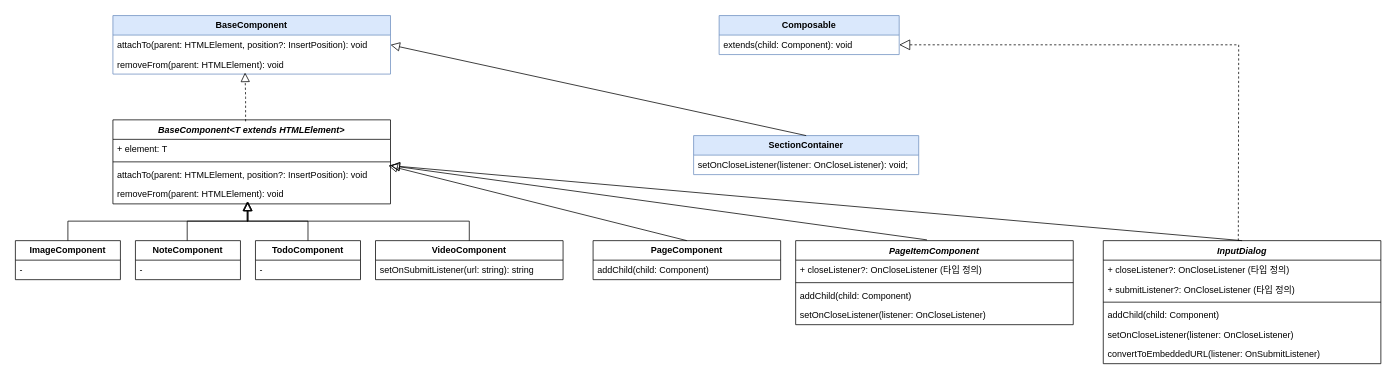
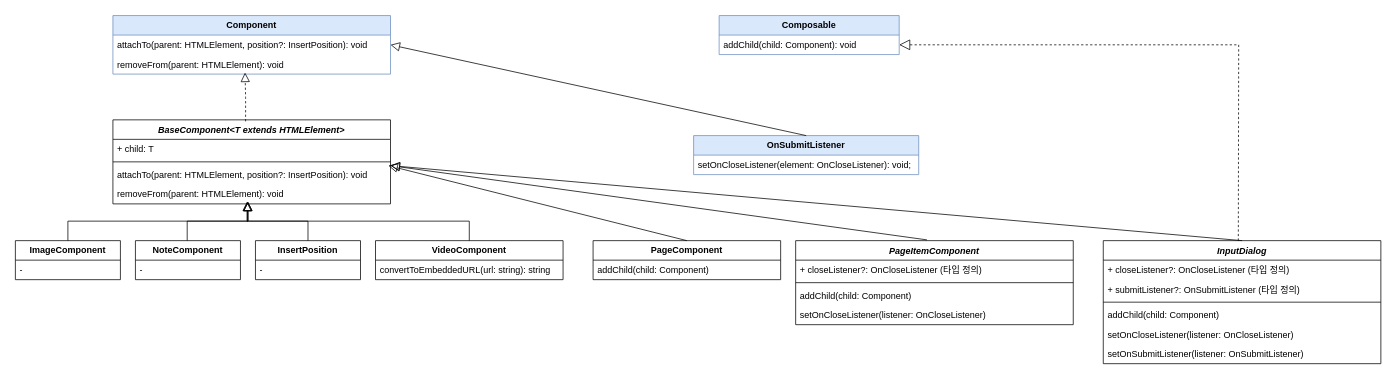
node "BaseComponent": label "BaseComponent" -> "Component"
node "extends(child: Component): void": label "extends(child: Component): void" -> "addChild(child: Component): void"
node "SectionContainer": label "SectionContainer" -> "OnSubmitListener"
node "+ element: T": label "+ element: T" -> "+ child: T"
node "setOnCloseListener(listener: OnCloseListener): void;": label "setOnCloseListener(listener: OnCloseListener): void;" -> "setOnCloseListener(element: OnCloseListener): void;"
node "TodoComponent": label "TodoComponent" -> "InsertPosition"
node "setOnSubmitListener(url: string): string": label "setOnSubmitListener(url: string): string" -> "convertToEmbeddedURL(url: string): string"
node "+ submitListener?: OnCloseListener (타입 정의)": label "+ submitListener?: OnCloseListener (타입 정의)" -> "+ submitListener?: OnSubmitListener (타입 정의)"
node "convertToEmbeddedURL(listener: OnSubmitListener)": label "convertToEmbeddedURL(listener: OnSubmitListener)" -> "setOnSubmitListener(listener: OnSubmitListener)"
